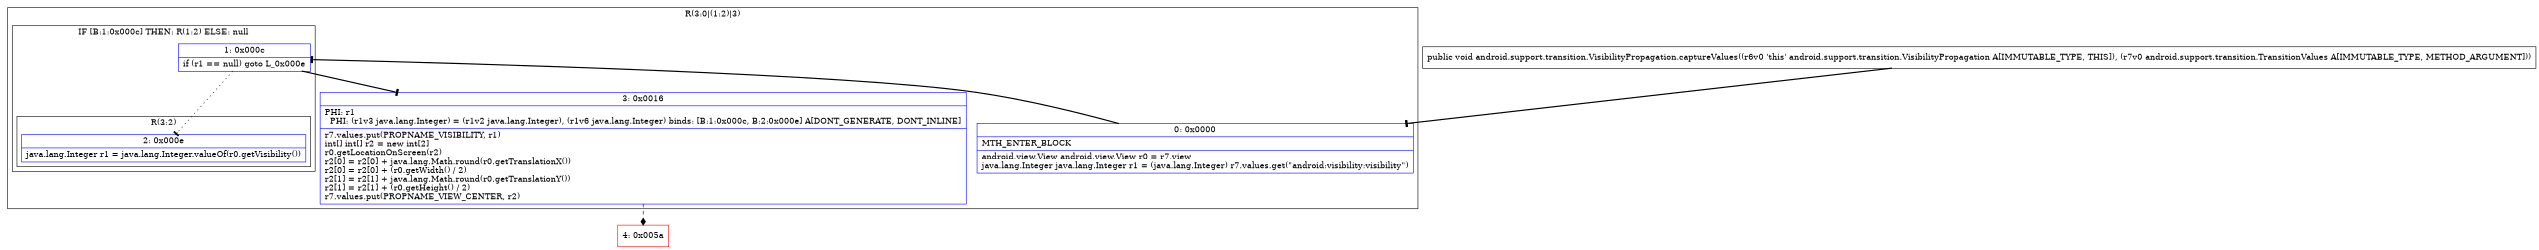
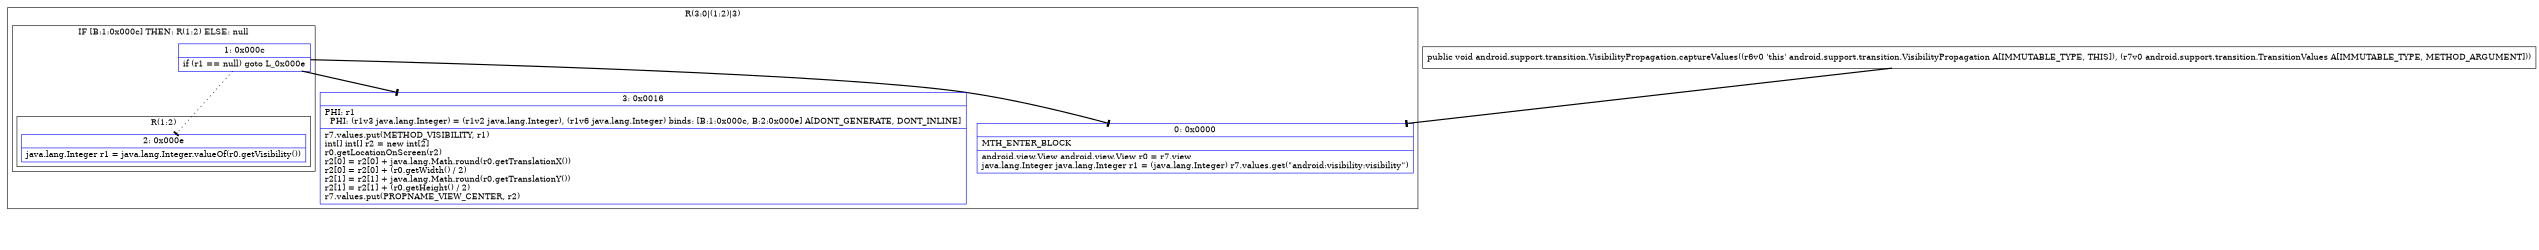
edge "0: 0x0000" -> "1: 0x000c": reversed
cluster "R(3:2)": label "R(3:2)" -> "R(1:2)"
node "3: 0x0016": text "r7.values.put(PROPNAME_VISIBILITY, r1)" -> "r7.values.put(METHOD_VISIBILITY, r1)"
node "4: 0x005a": removed
